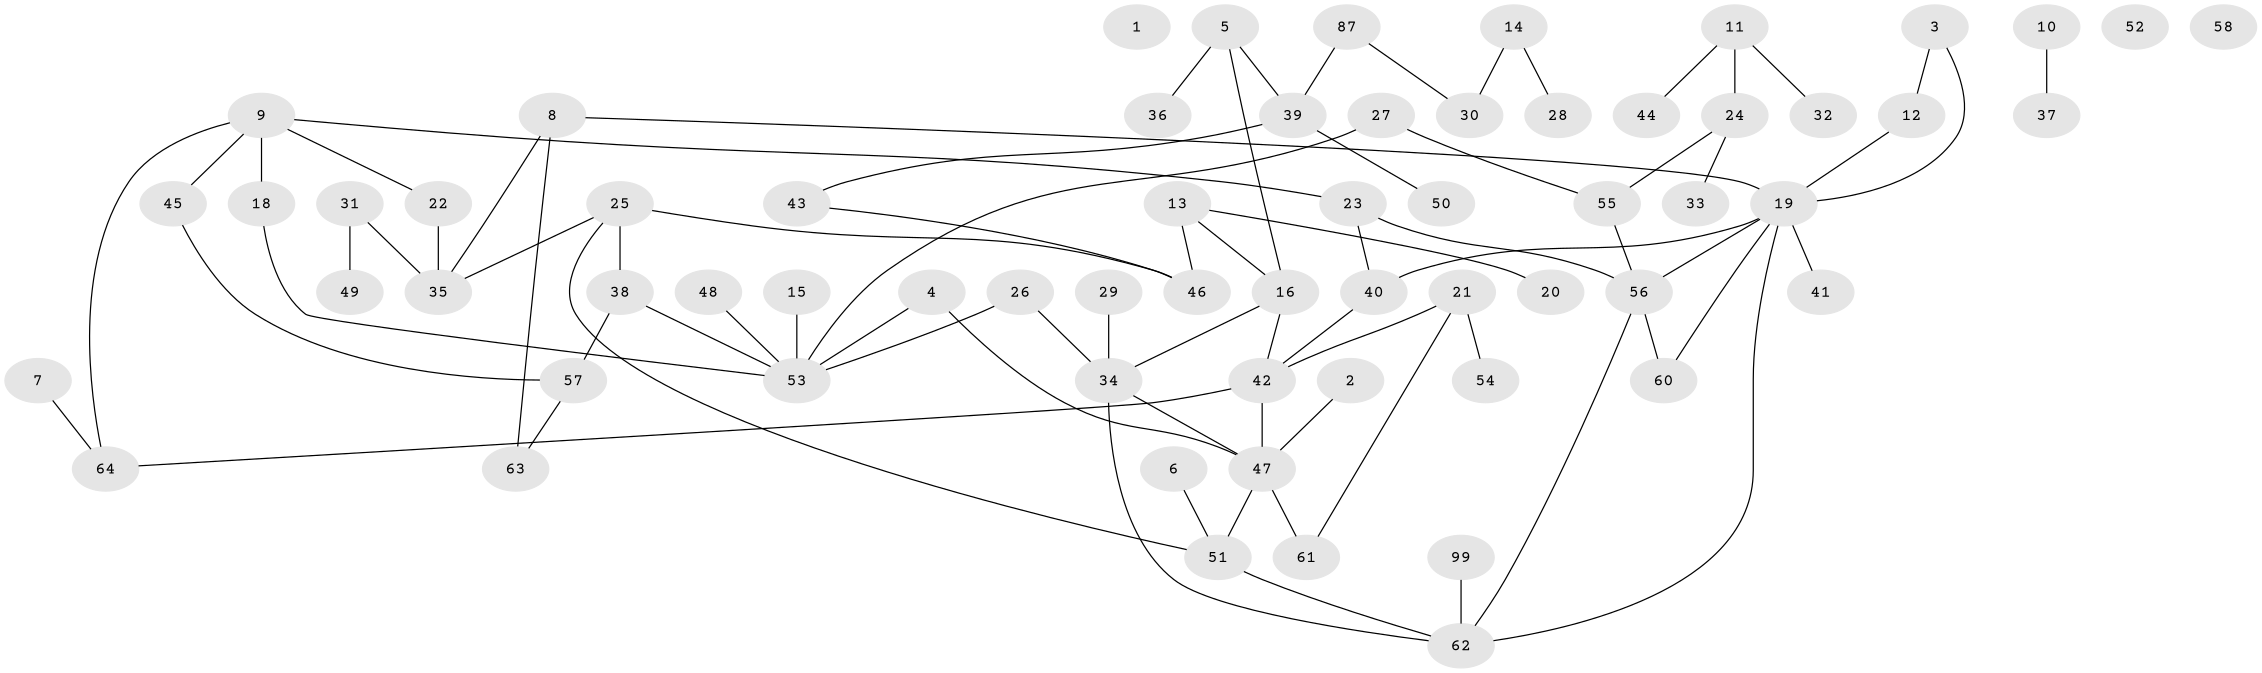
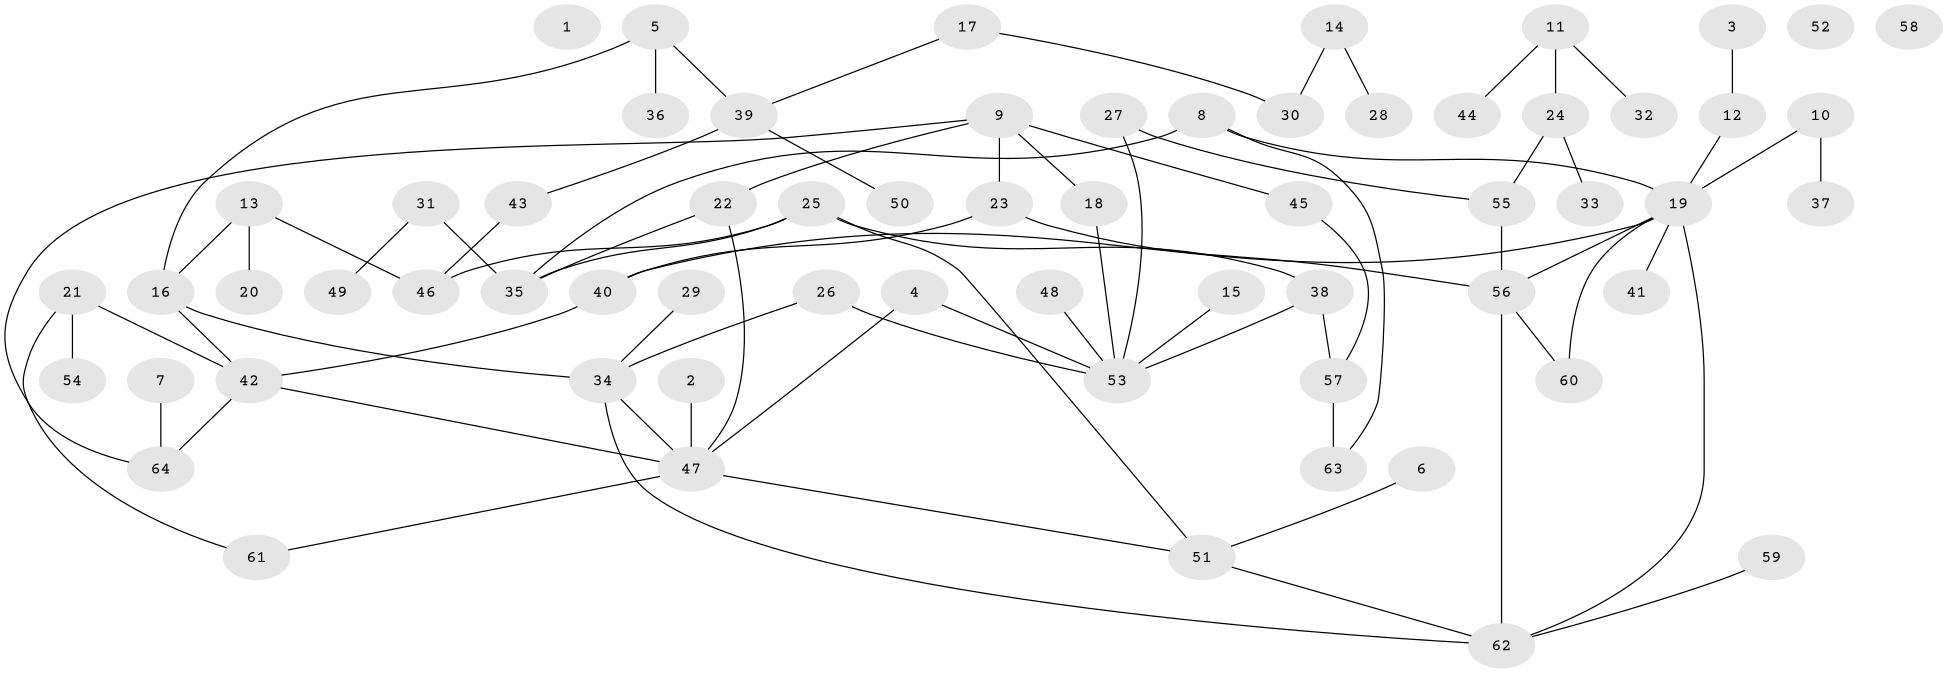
node "87": label "87" -> "17"
edge "3" -- "19": now "10" -- "19"
edge "22" -- "47": added
node "99": label "99" -> "59"
